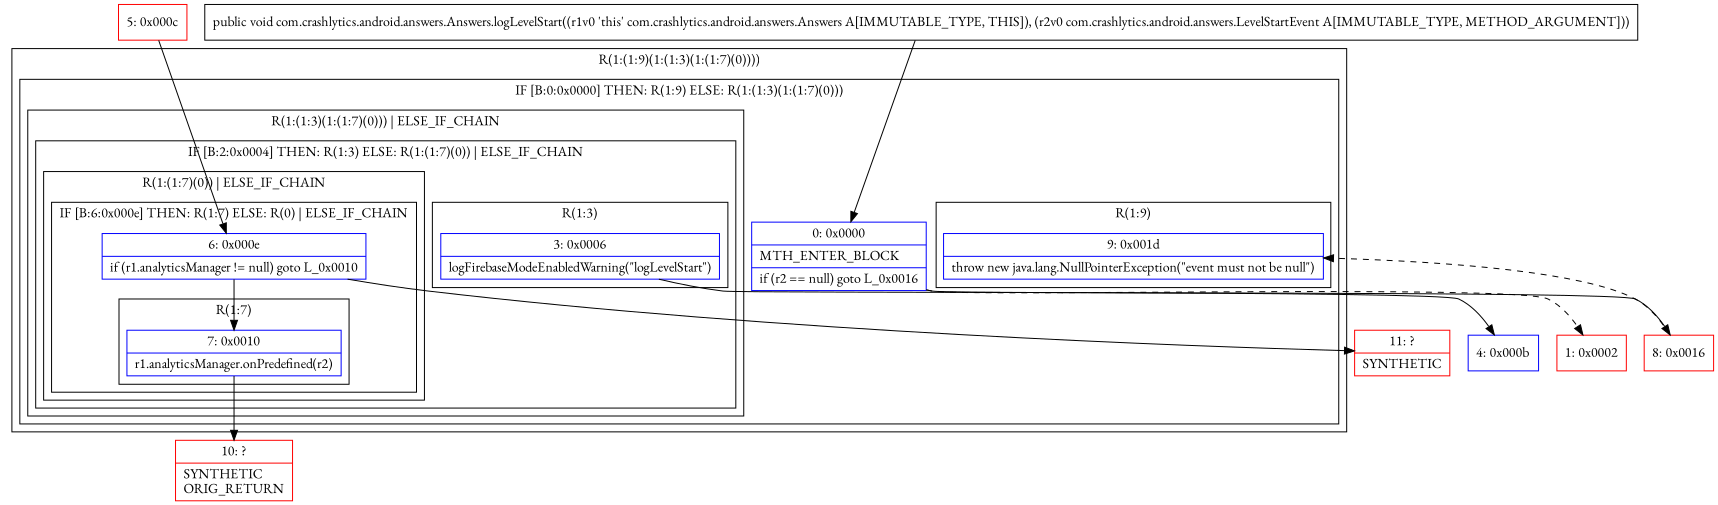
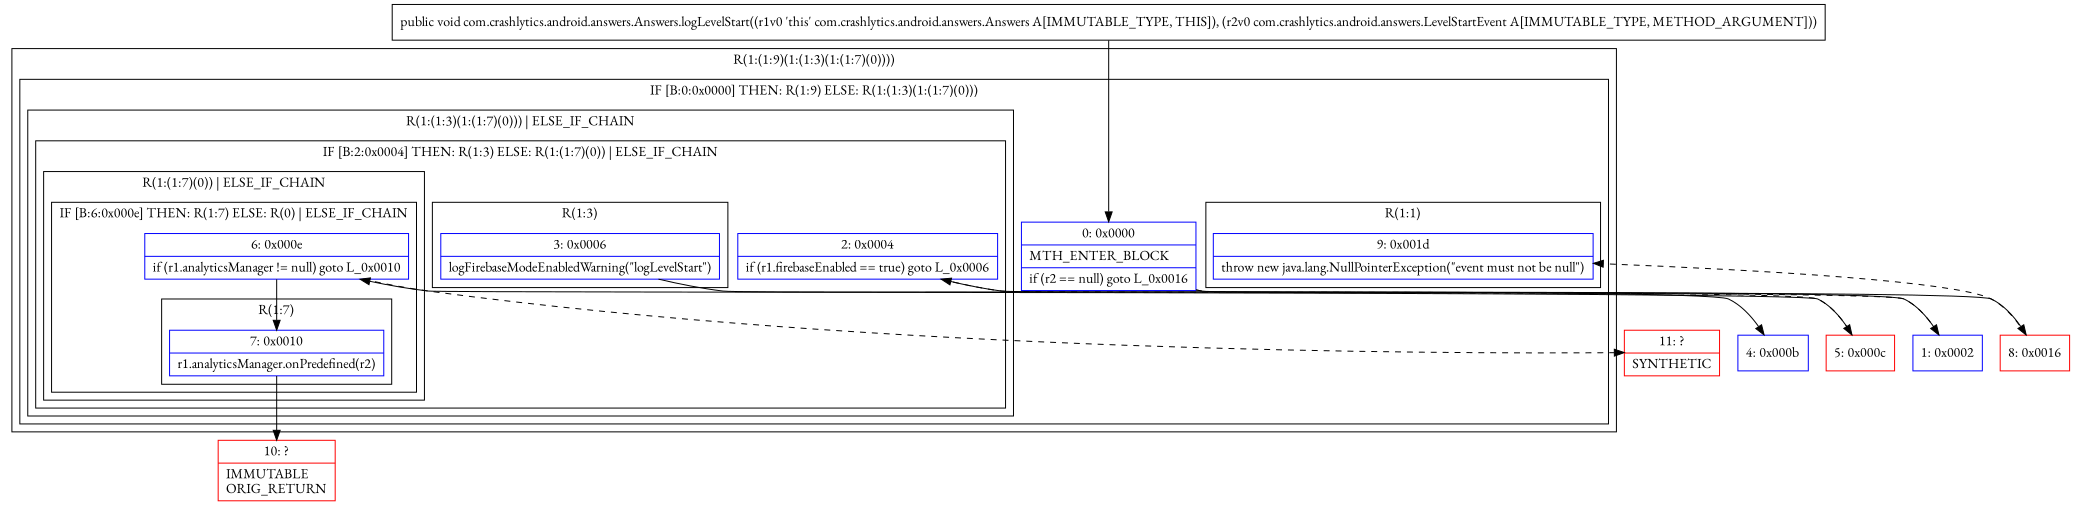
cluster "R(1:9)": label "R(1:9)" -> "R(1:1)"
node "2: 0x0004": added
edge "6: 0x000e" -> "11: ?": style solid -> dashed
node "1: 0x0002": color red -> blue
node "10: ?": text "SYNTHETIC" -> "IMMUTABLE"
